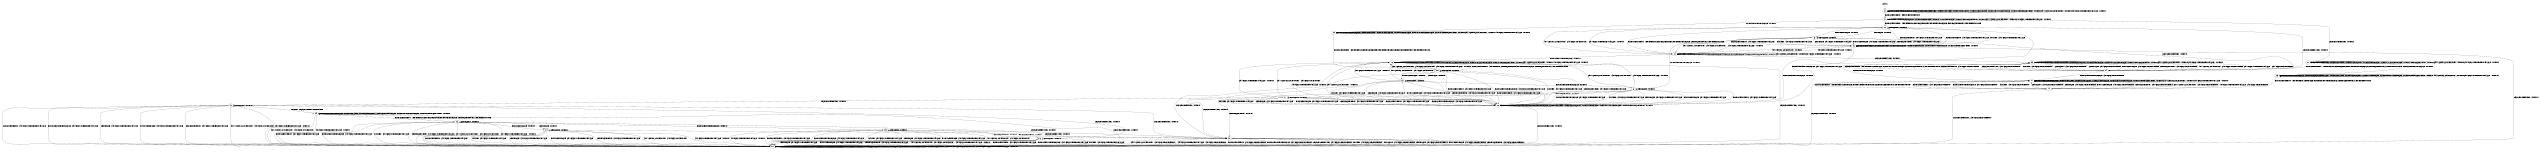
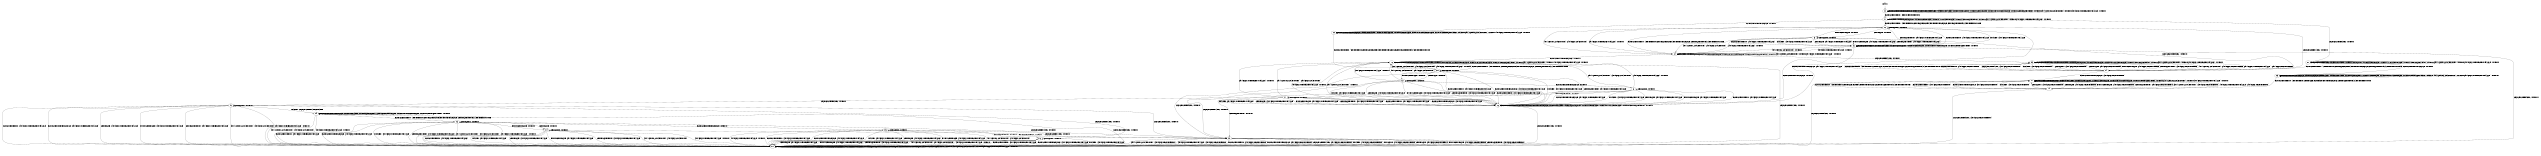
edge "s5" -> "s6": removed, label "ECDH_CLIENT_KEY_EXCHANGE / TIMEOUT"
edge "s25" -> "s17": removed, label "ECDH_CLIENT_KEY_EXCHANGE / TIMEOUT"
